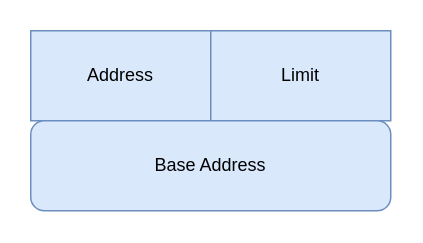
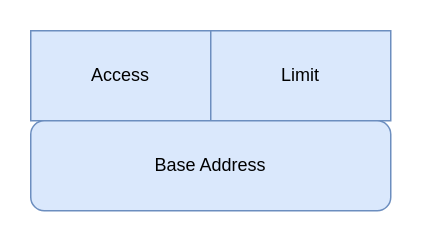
node "Address": label "Address" -> "Access"
